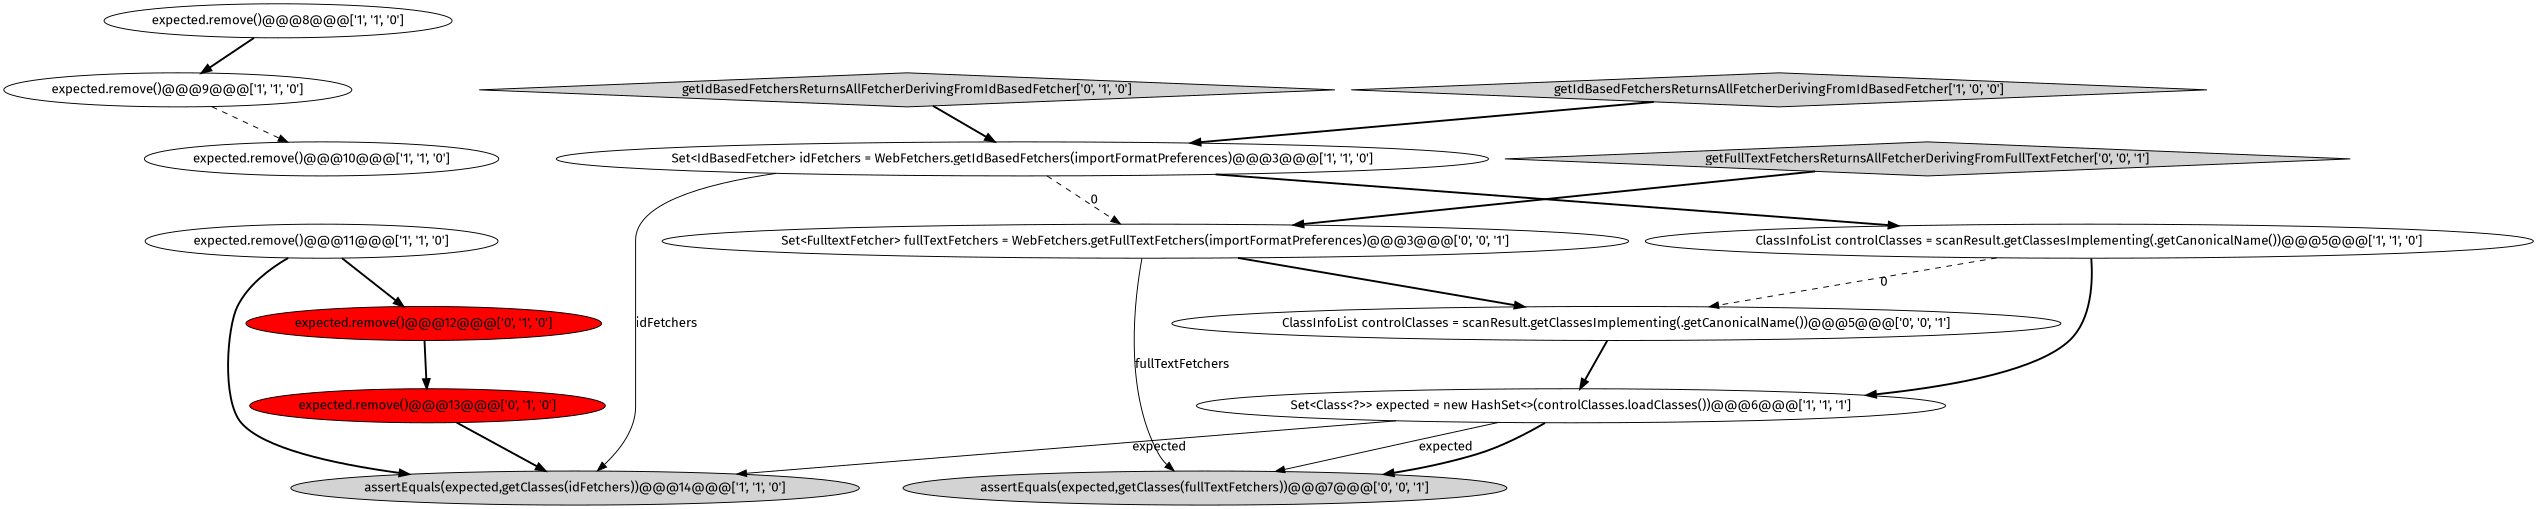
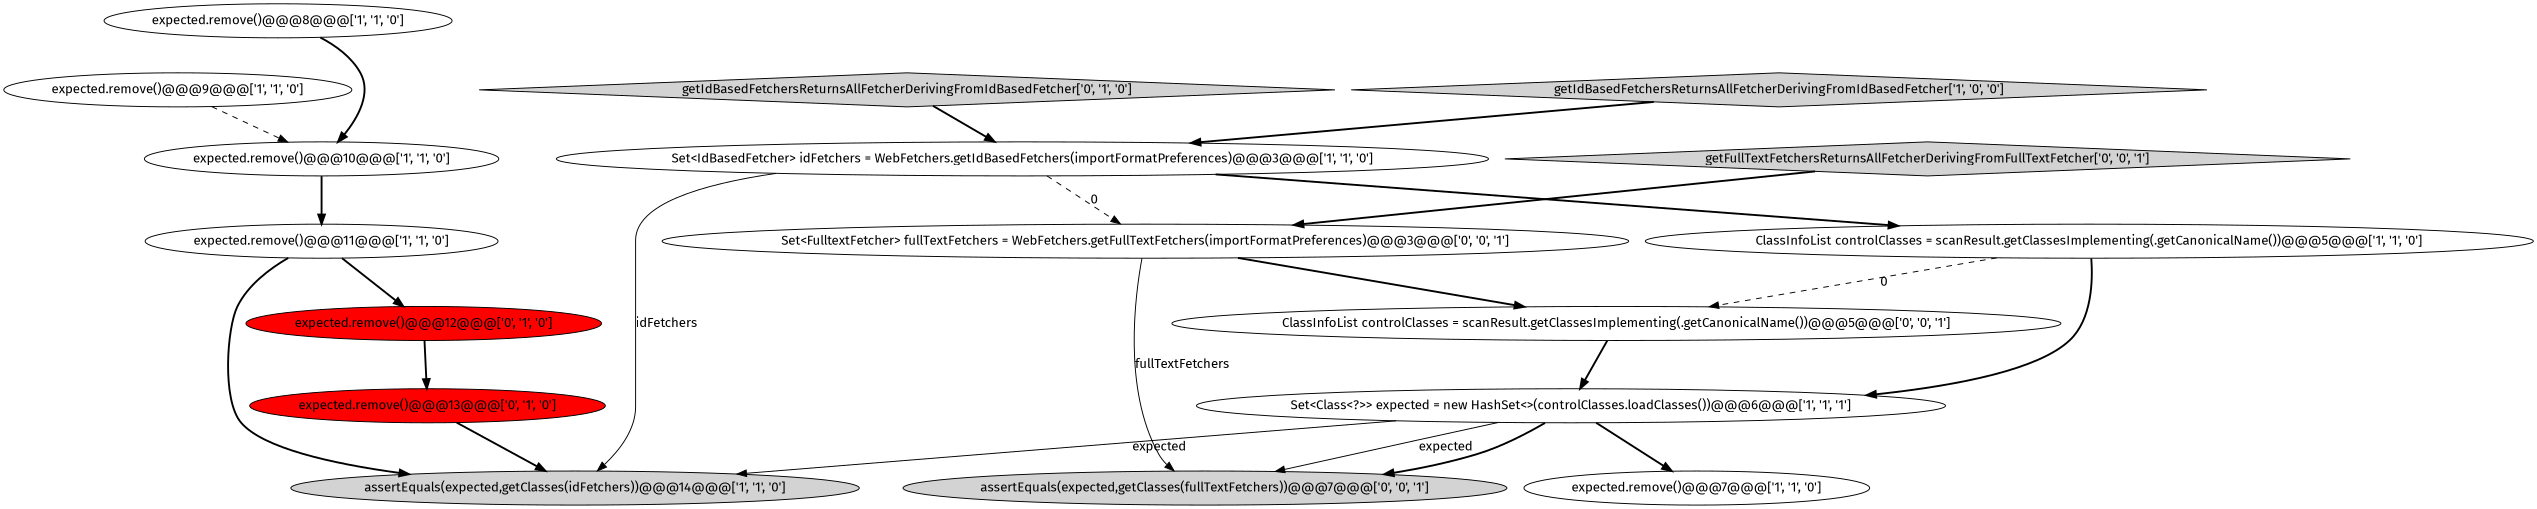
edge "expected.remove()@@@8@@@['1', '1', '0']" -> "expected.remove()@@@9@@@['1', '1', '0']": now "expected.remove()@@@8@@@['1', '1', '0']" -> "expected.remove()@@@10@@@['1', '1', '0']"
edge "expected.remove()@@@10@@@['1', '1', '0']" -> "expected.remove()@@@11@@@['1', '1', '0']": added
node "expected.remove()@@@7@@@['1', '1', '0']": added
